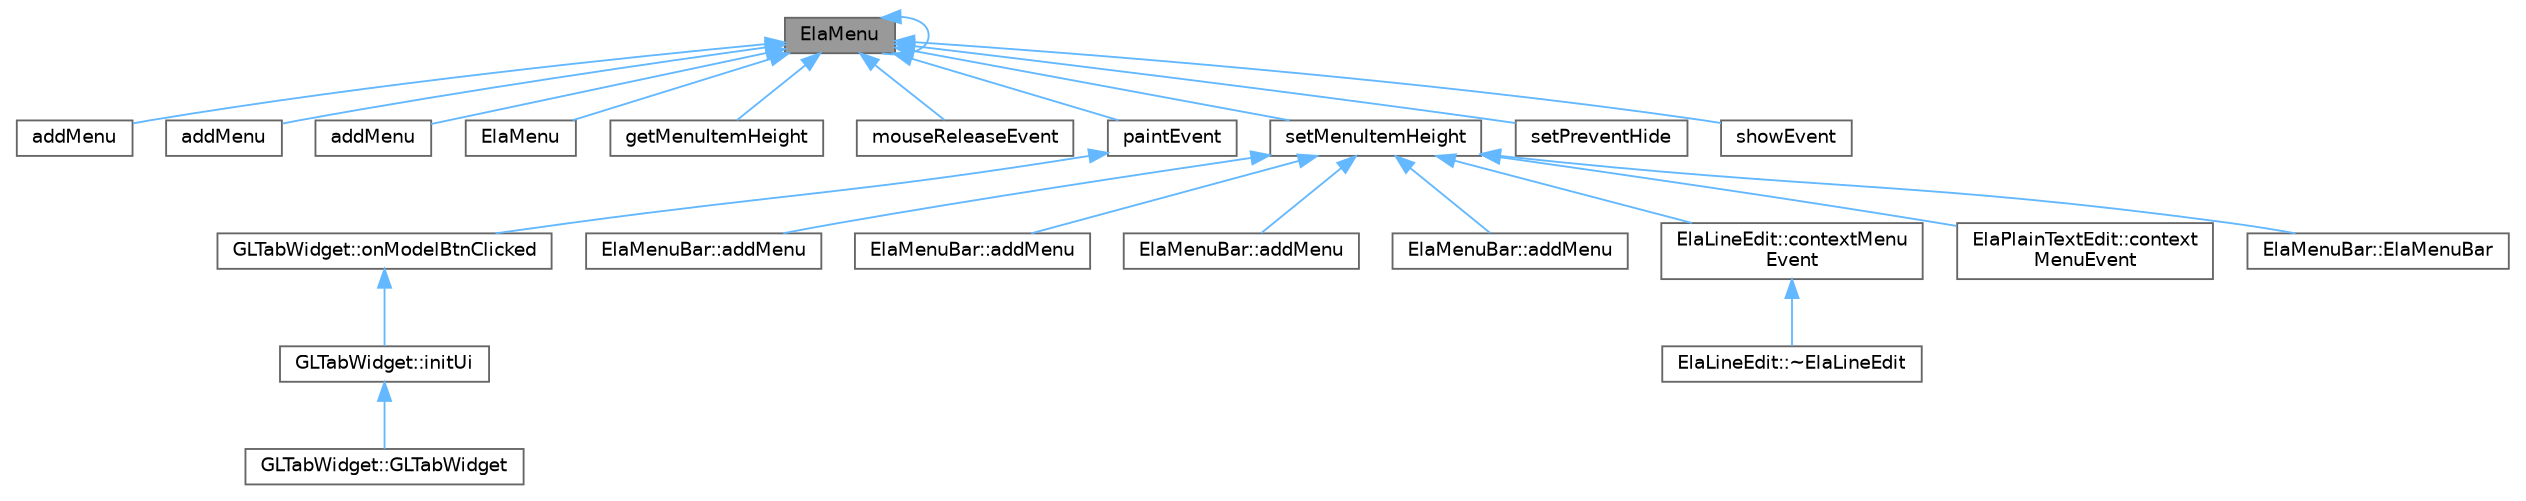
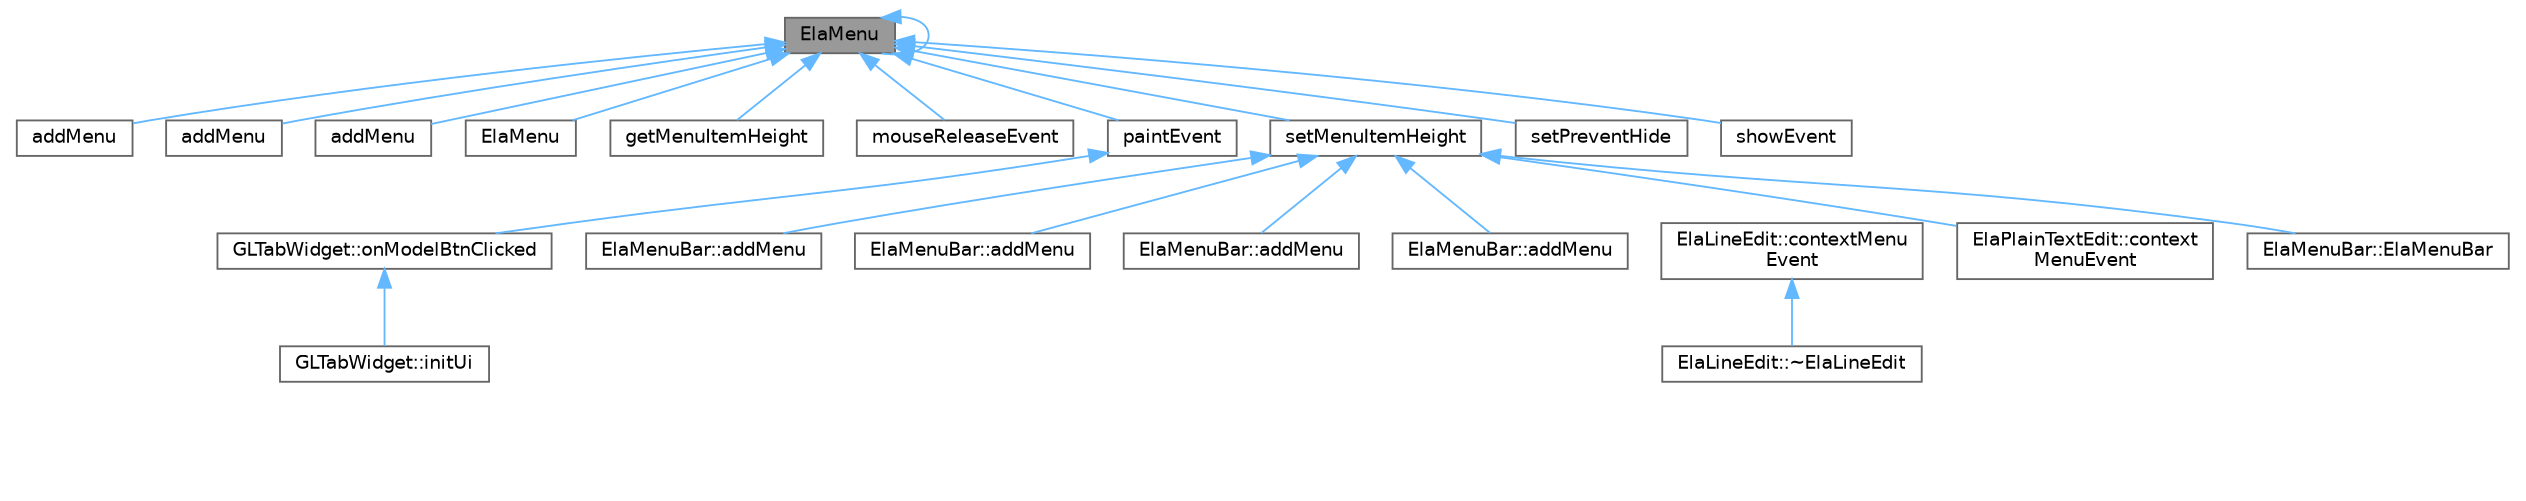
edge "ElaLineEdit::contextMenu Event" -> "setMenuItemHeight": removed
node "GLTabWidget::GLTabWidget": removed
